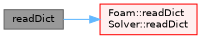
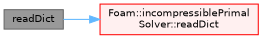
node "Foam::readDict Solver::readDict": label "Foam::readDict Solver::readDict" -> "Foam::incompressiblePrimal Solver::readDict"
